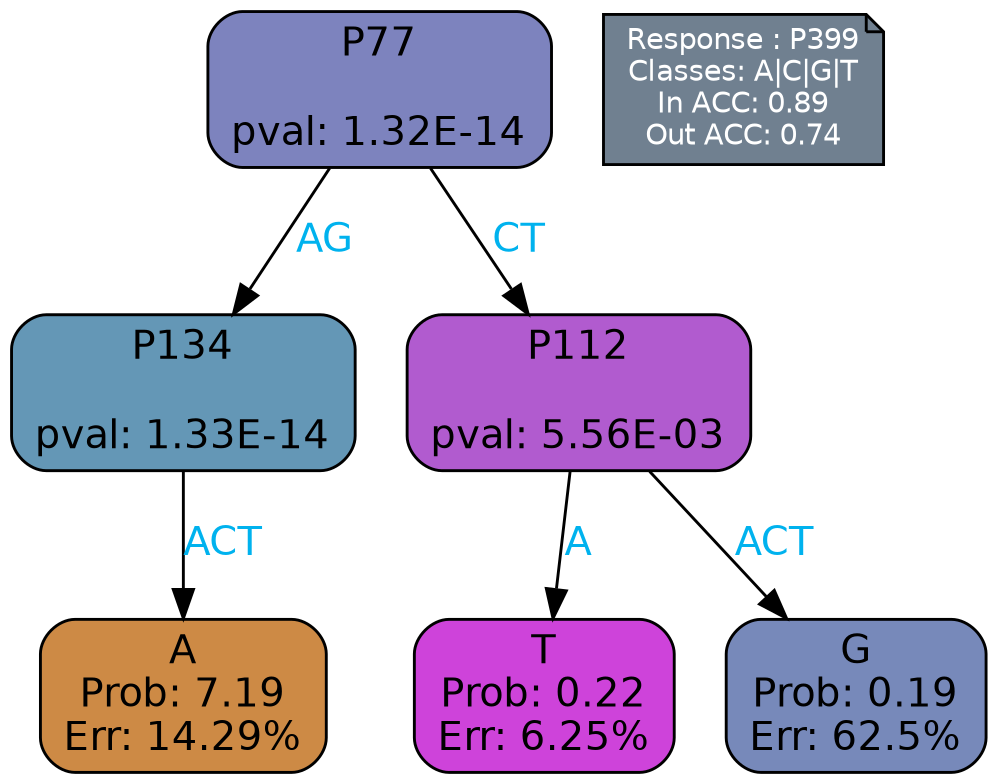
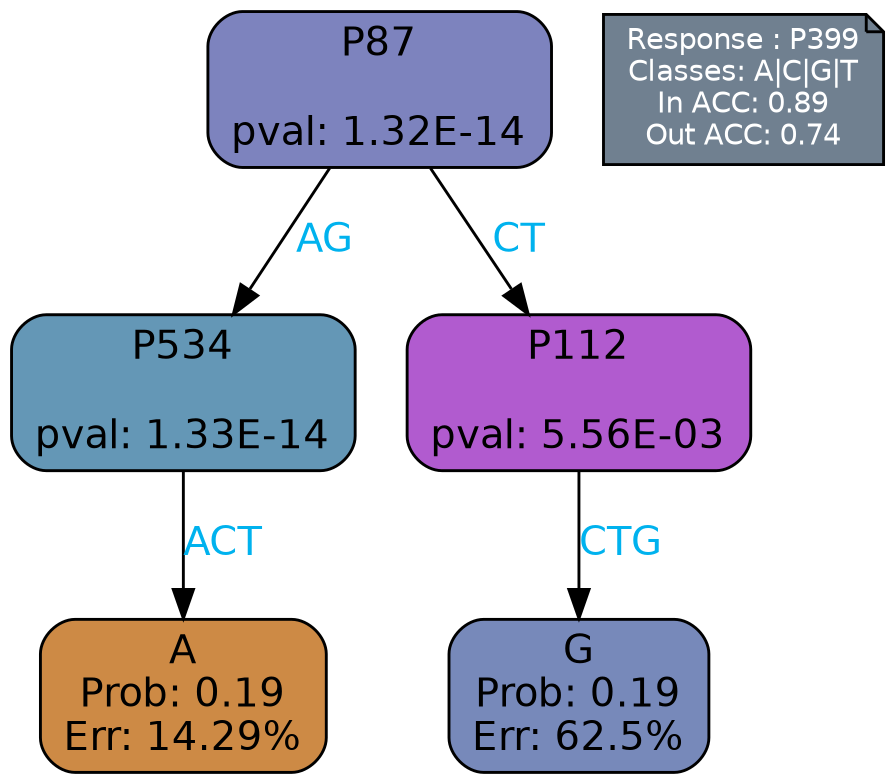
node "P77 pval: 1.32E-14": label "P77 pval: 1.32E-14" -> "P87 pval: 1.32E-14"
node "P134 pval: 1.33E-14": label "P134 pval: 1.33E-14" -> "P534 pval: 1.33E-14"
edge "P112 pval: 5.56E-03" -> "G Prob: 0.19 Err: 62.5%": label "ACT" -> "CTG"
node "A Prob: 7.19 Err: 14.29%": label "A Prob: 7.19 Err: 14.29%" -> "A Prob: 0.19 Err: 14.29%"
node "T Prob: 0.22 Err: 6.25%": removed
